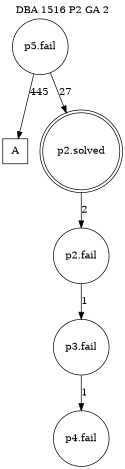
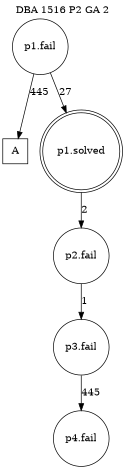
node "p5.fail": label "p5.fail" -> "p1.fail"
node "p2.solved": label "p2.solved" -> "p1.solved"
edge "p3.fail" -> "p4.fail": label "1" -> "445"
